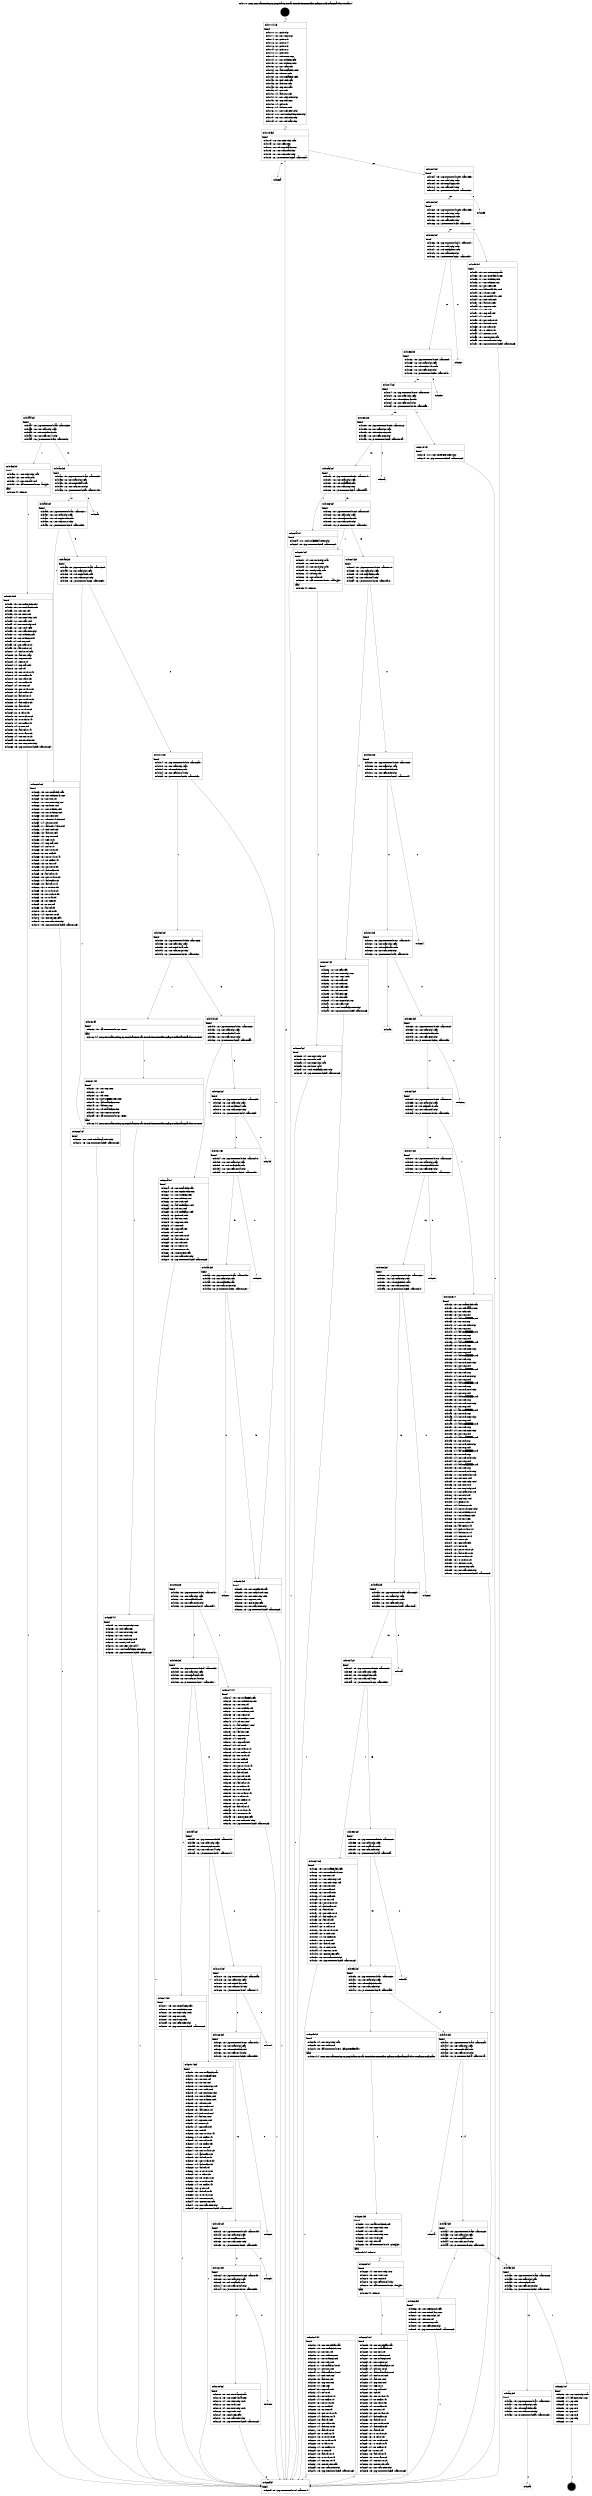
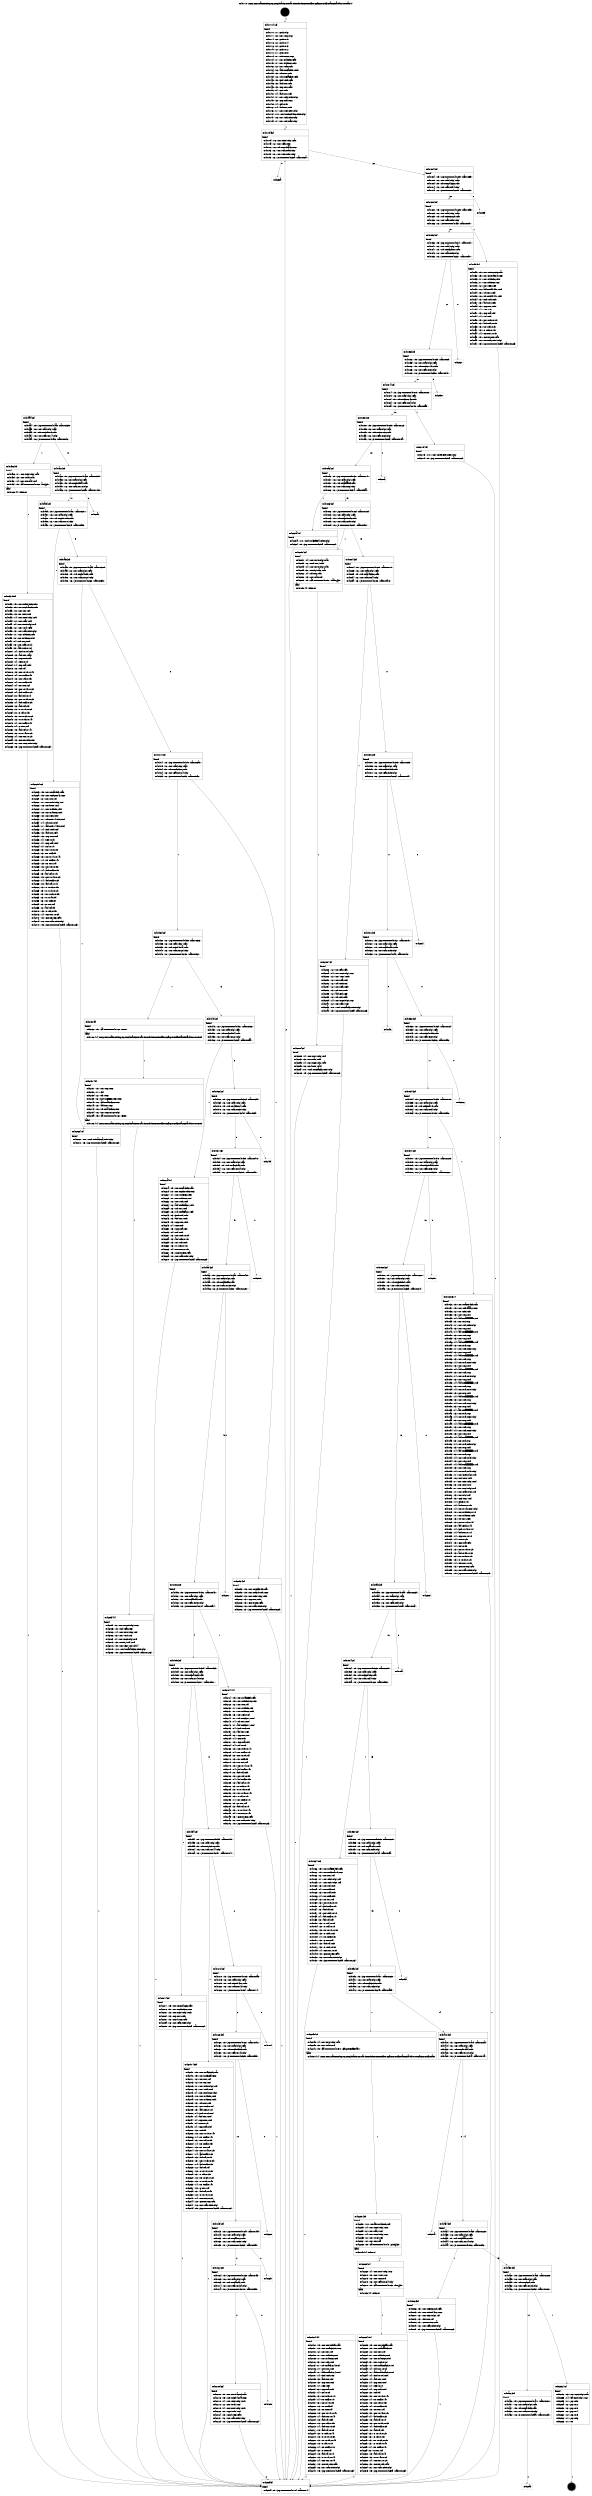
edge "0x401ba0 [28]" -> "0x4020b3 [30]": now "0x401ba0 [28]" -> "0x401bbc [28]"
